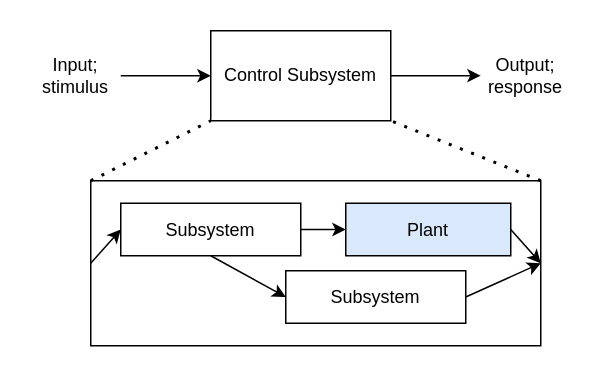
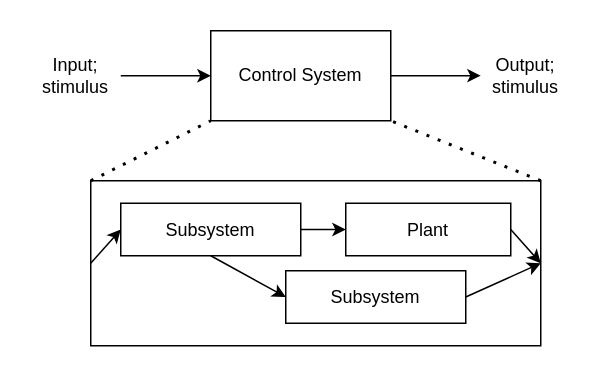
node "Control Subsystem": label "Control Subsystem" -> "Control System"
node "Output; response": label "Output; response" -> "Output; stimulus"
node "Plant": fillcolor #dae8fc -> #ffffff
